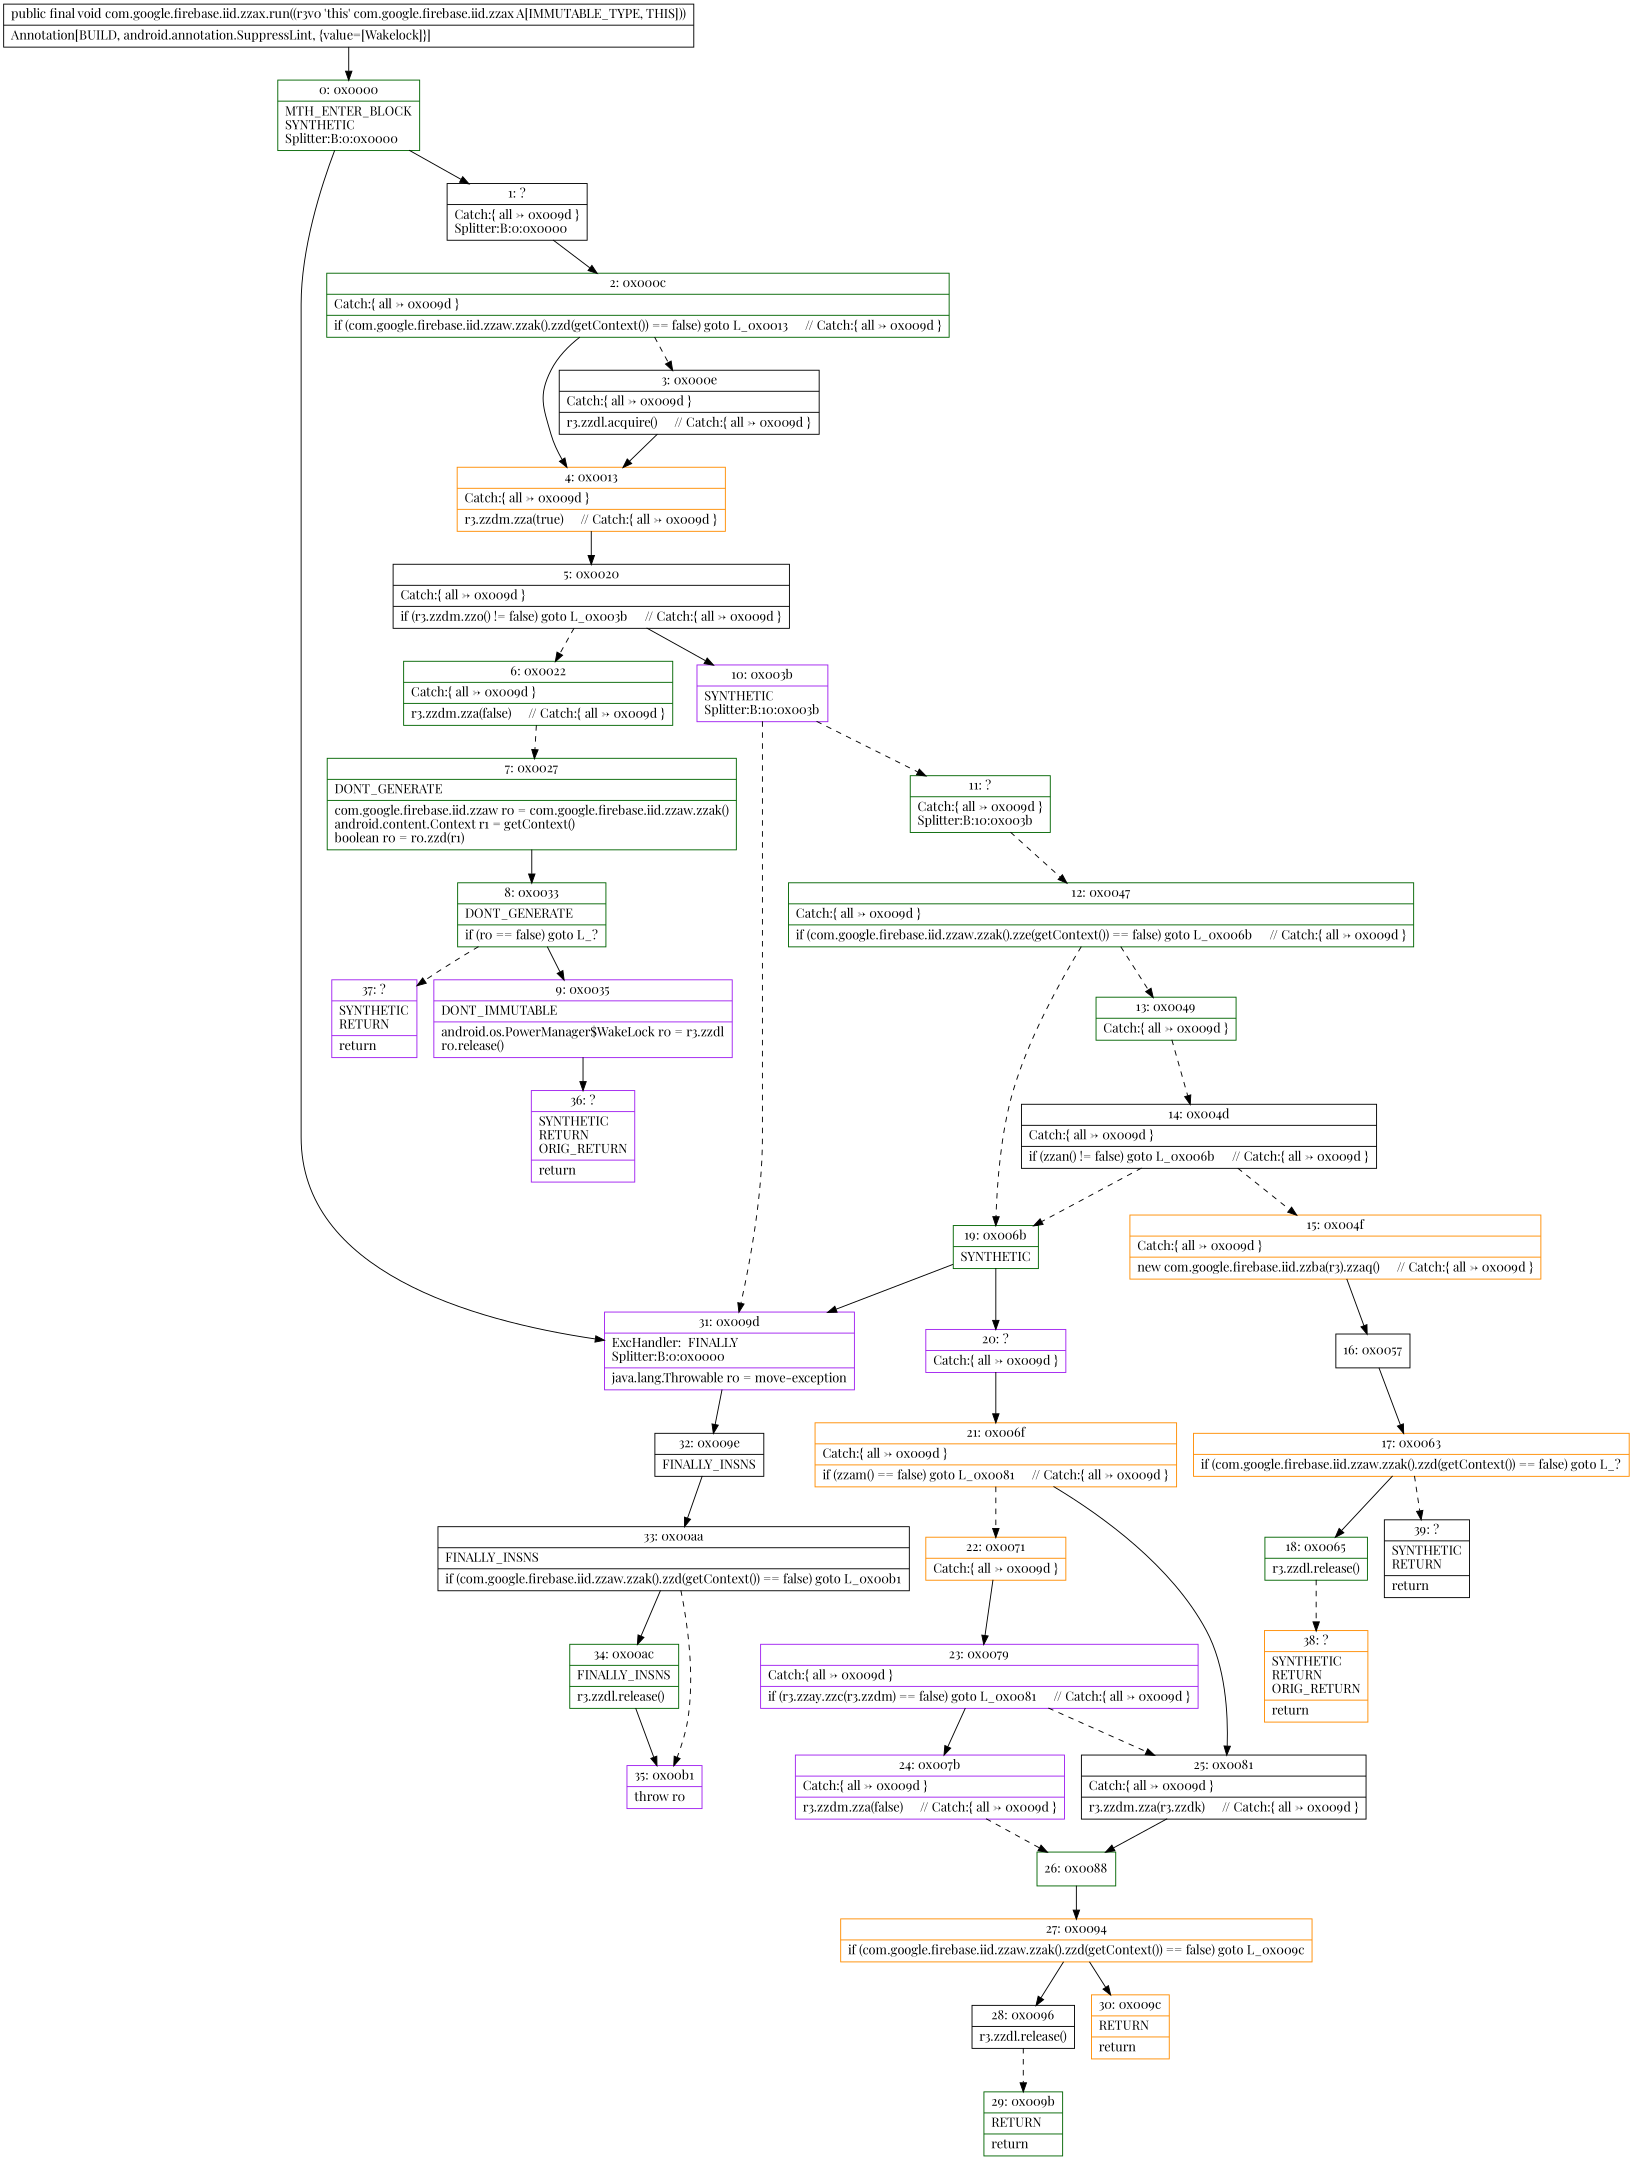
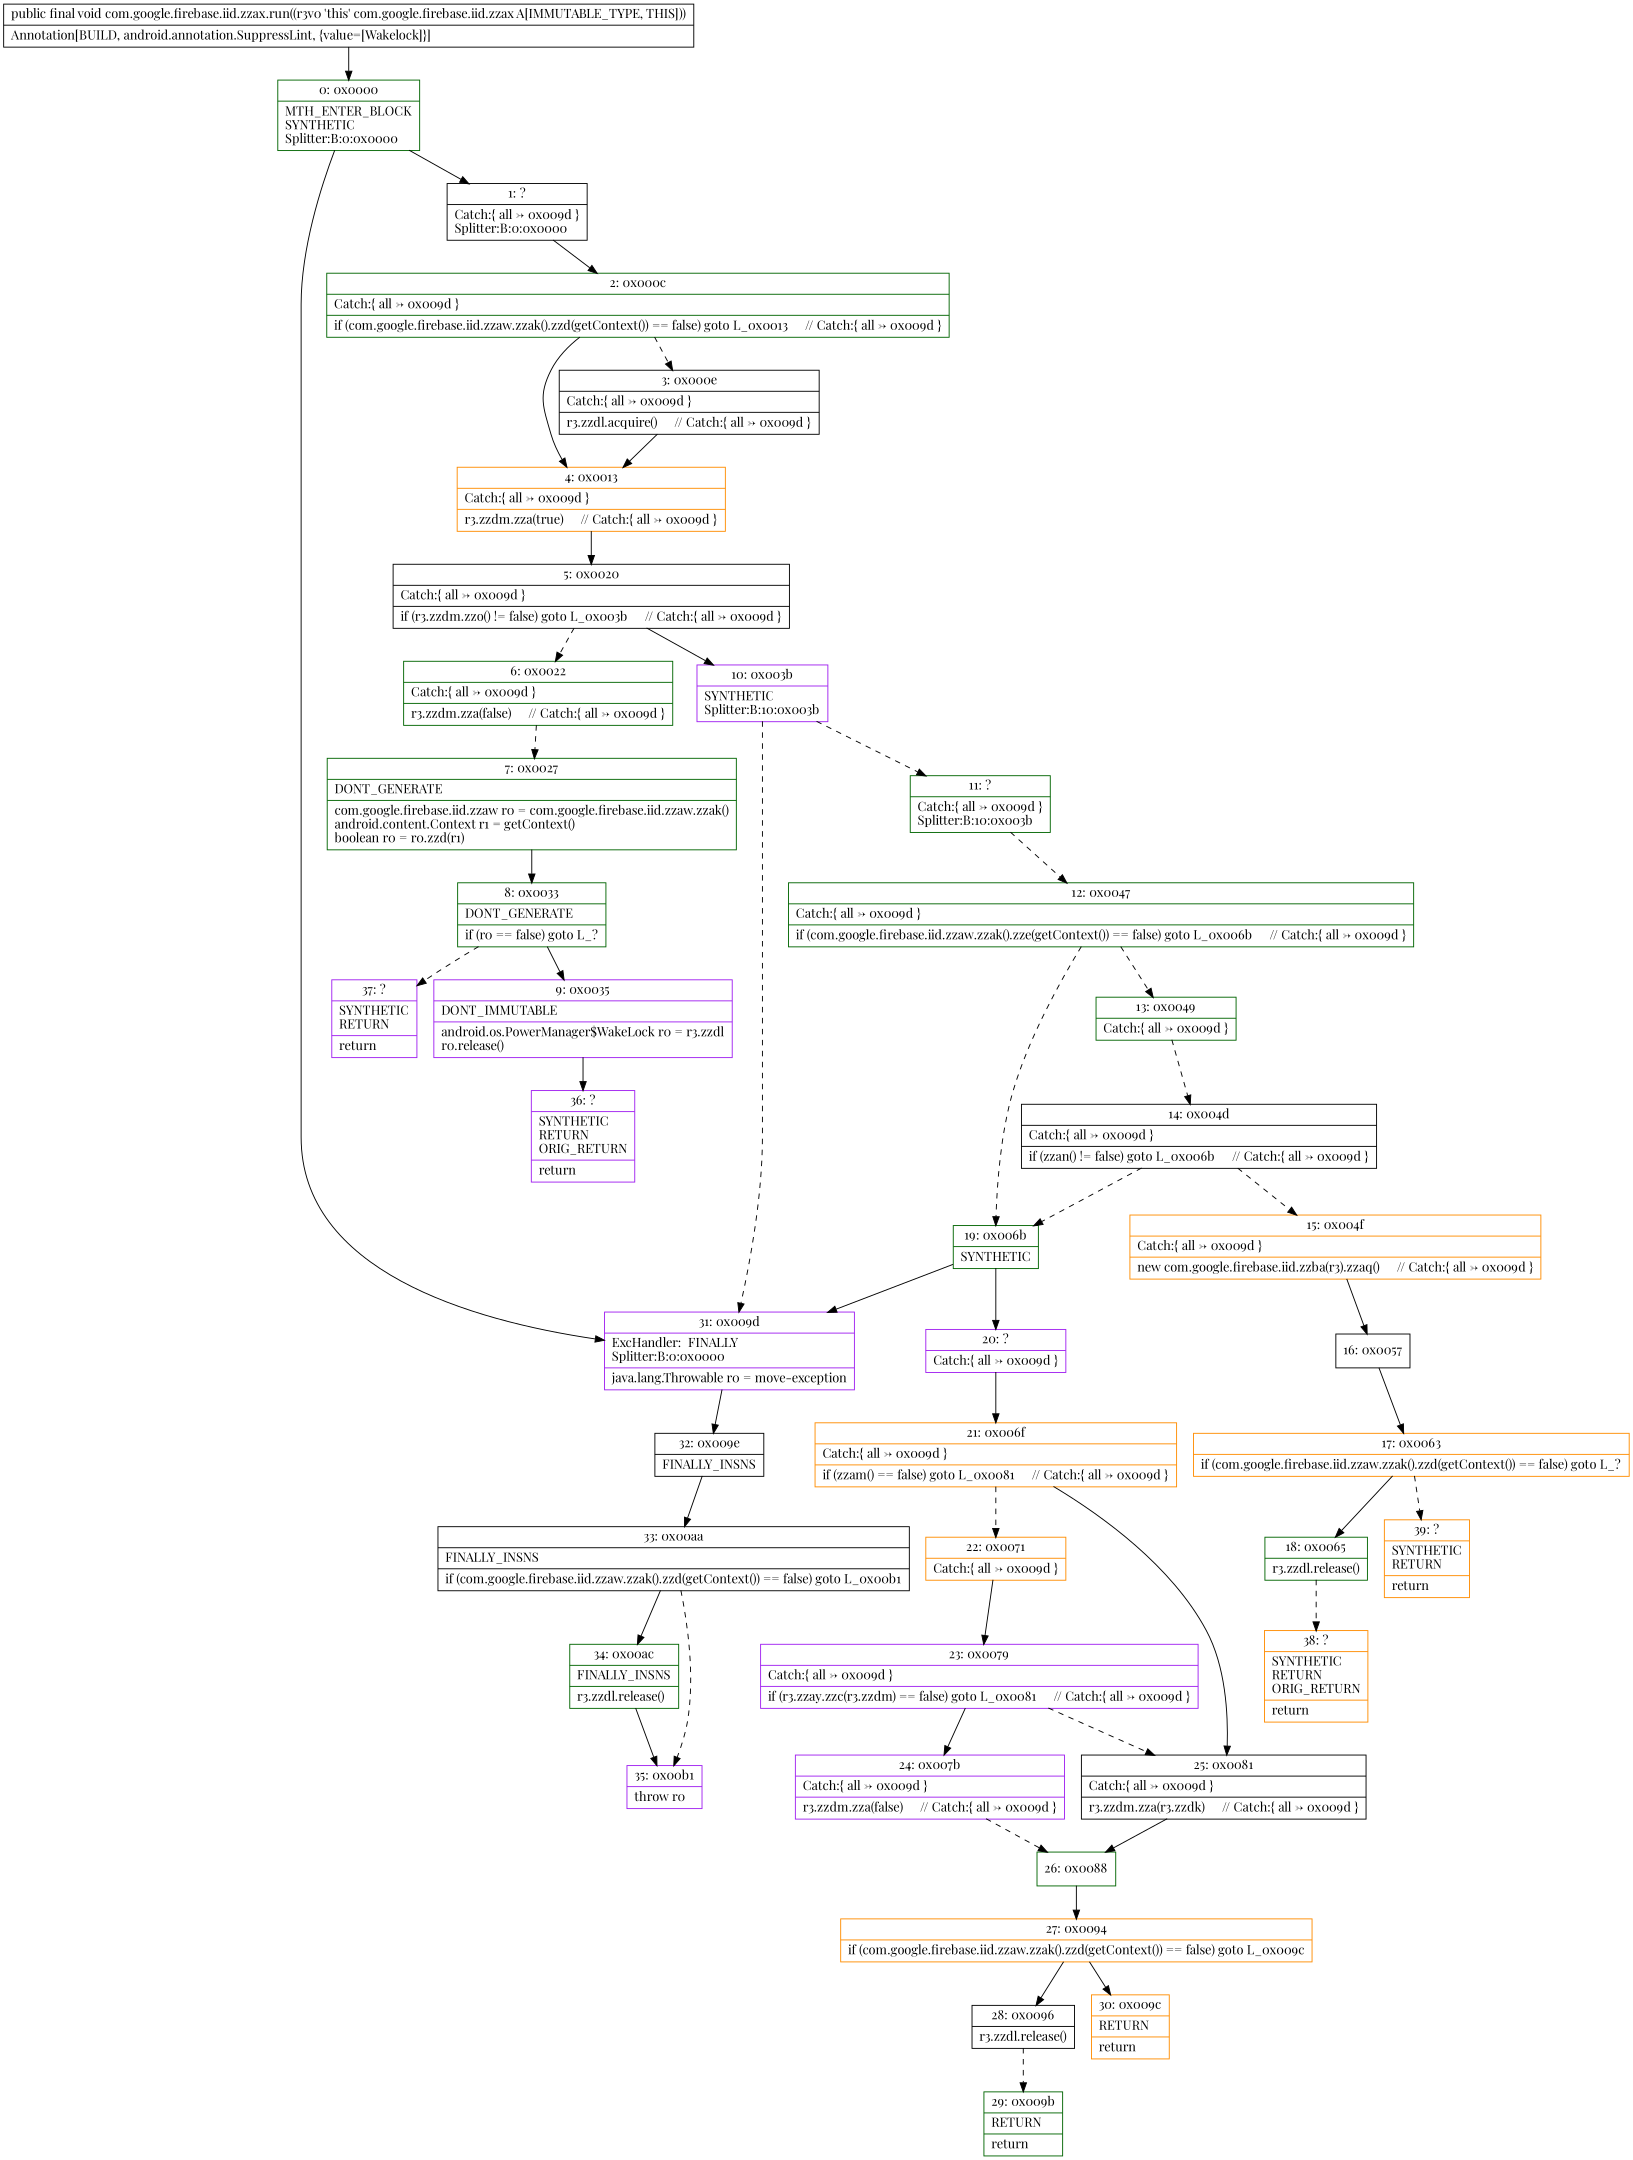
node "39: ?": color black -> darkorange
